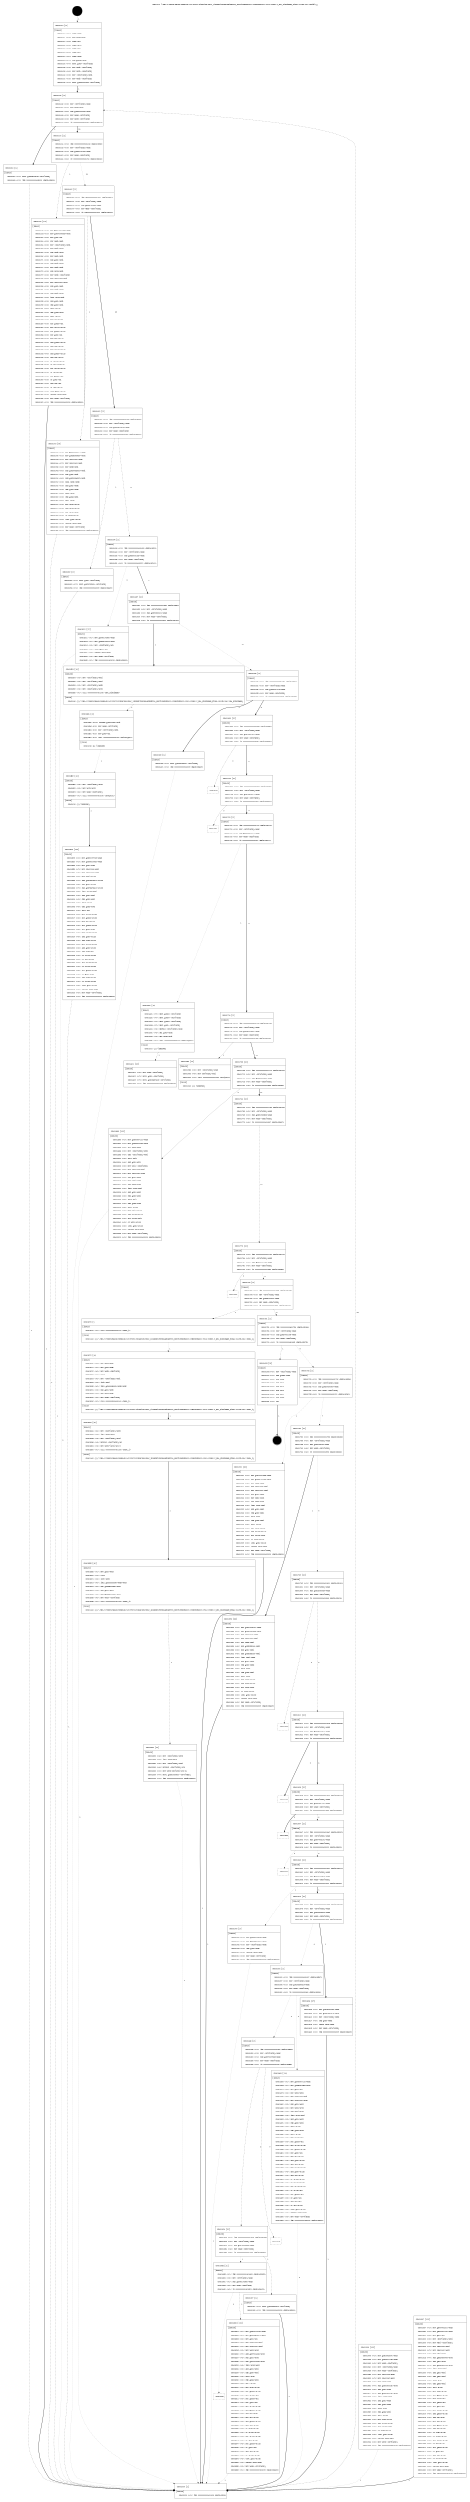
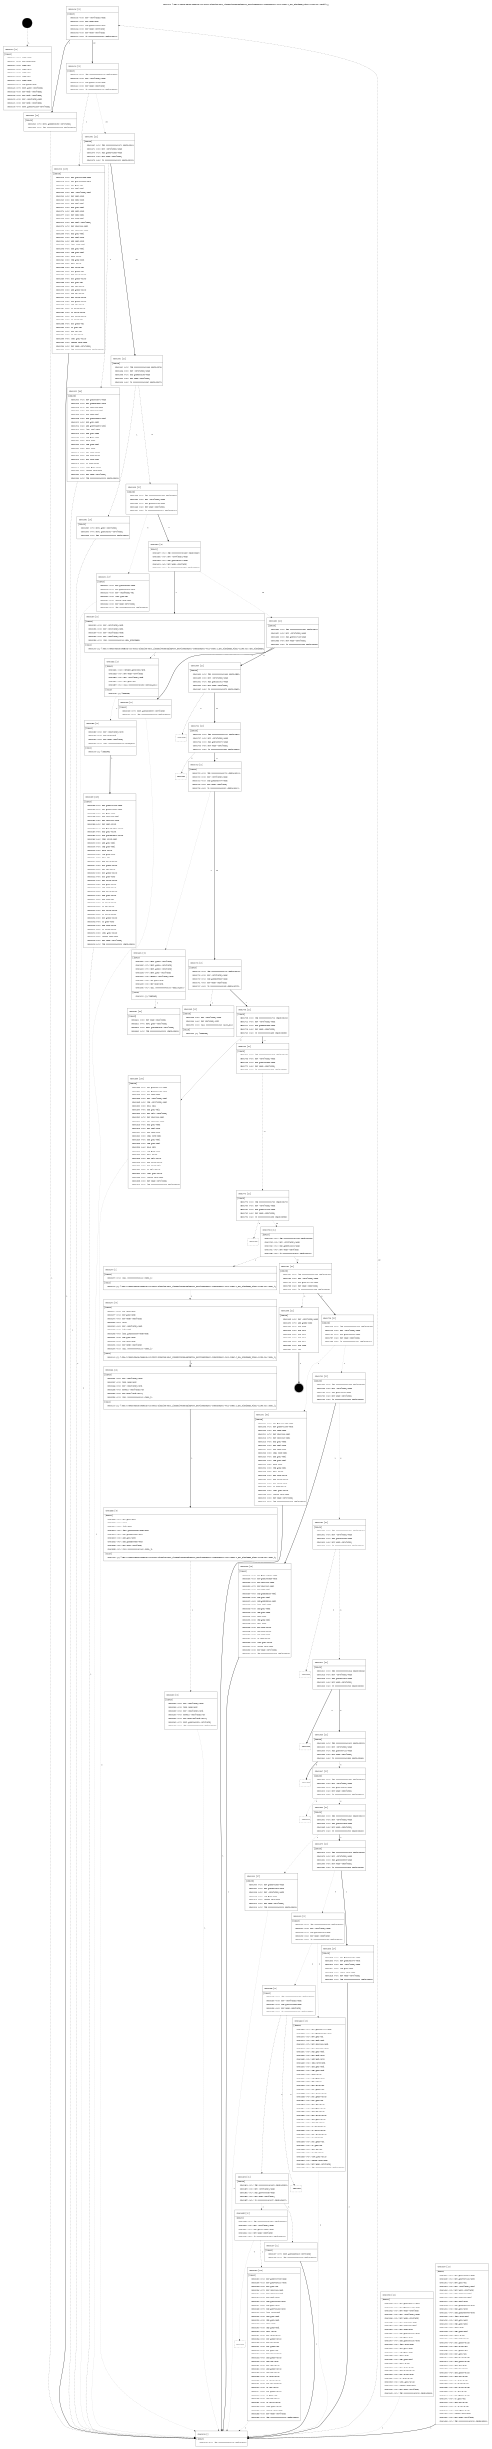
edge "0x401610 [47]" -> "0x40163f [23]": removed, label "1"
edge "0x4017b1 [25]" -> "0x4017ca [25]": style dotted -> bold
